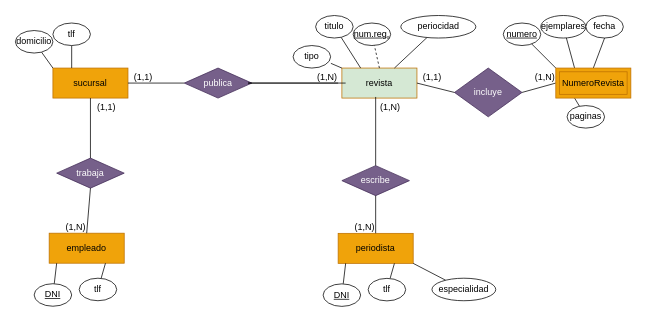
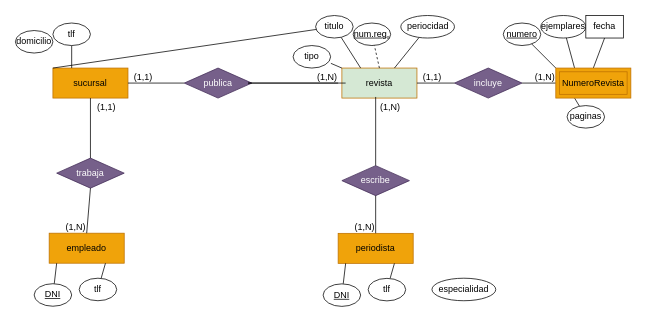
node "periocidad": size 75x23 -> 54x23
node "fecha": shape ellipse -> rectangle
edge "domicilio" -- "sucursal": now "titulo" -- "sucursal"
node "incluye": size 68x49 -> 68x30
edge "periodista" -- "especialidad": removed
